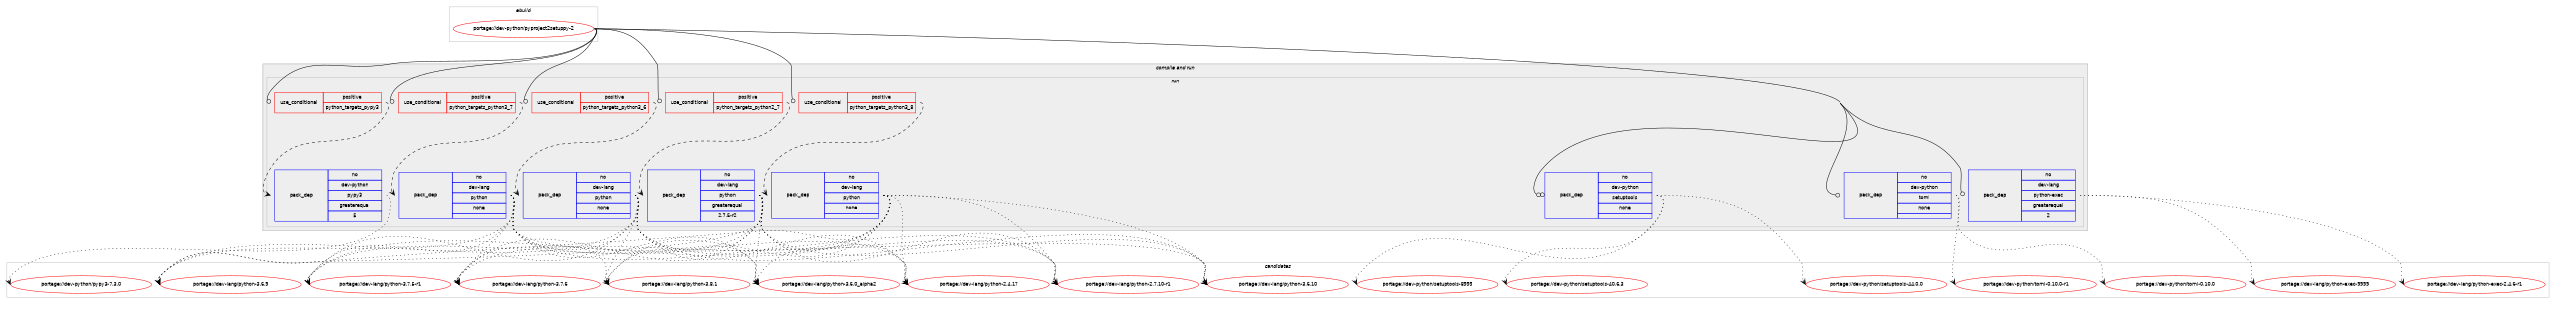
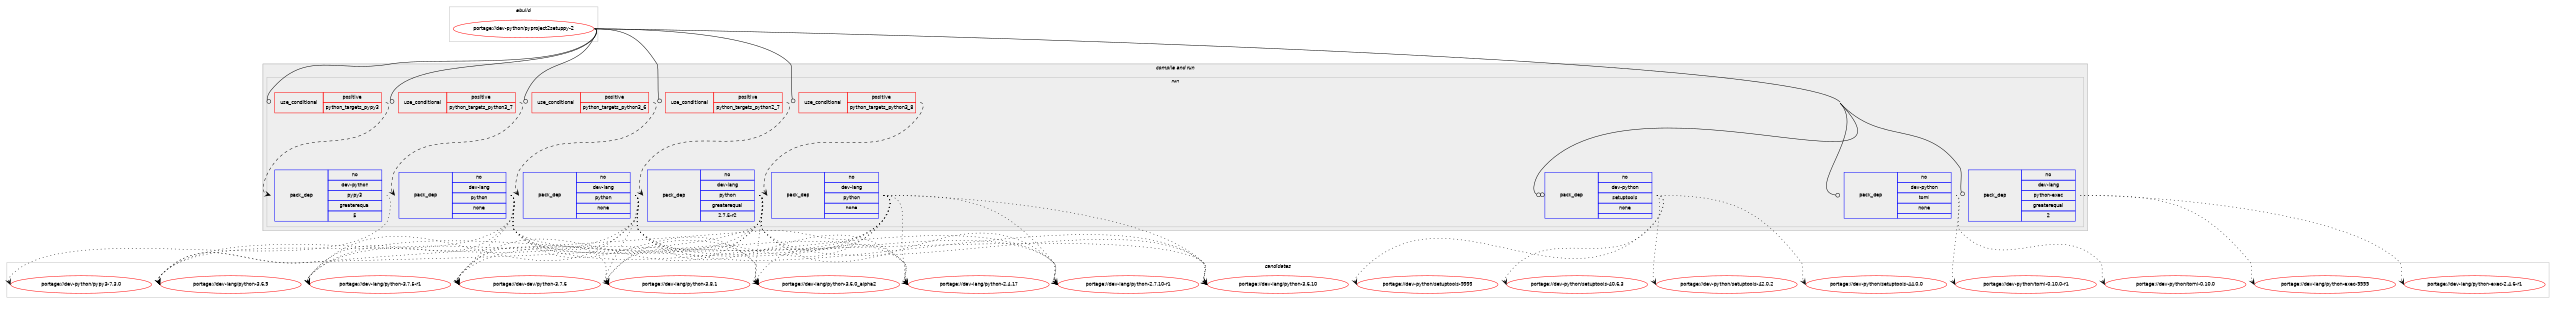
node "portage://dev-lang/python-3.7.6": label "portage://dev-lang/python-3.7.6" -> "portage://dev-dev/python-3.7.6"
node "portage://dev-python/setuptools-8999": label "portage://dev-python/setuptools-8999" -> "portage://dev-python/setuptools-9999"
node "portage://dev-python/setuptools-42.0.2": added
